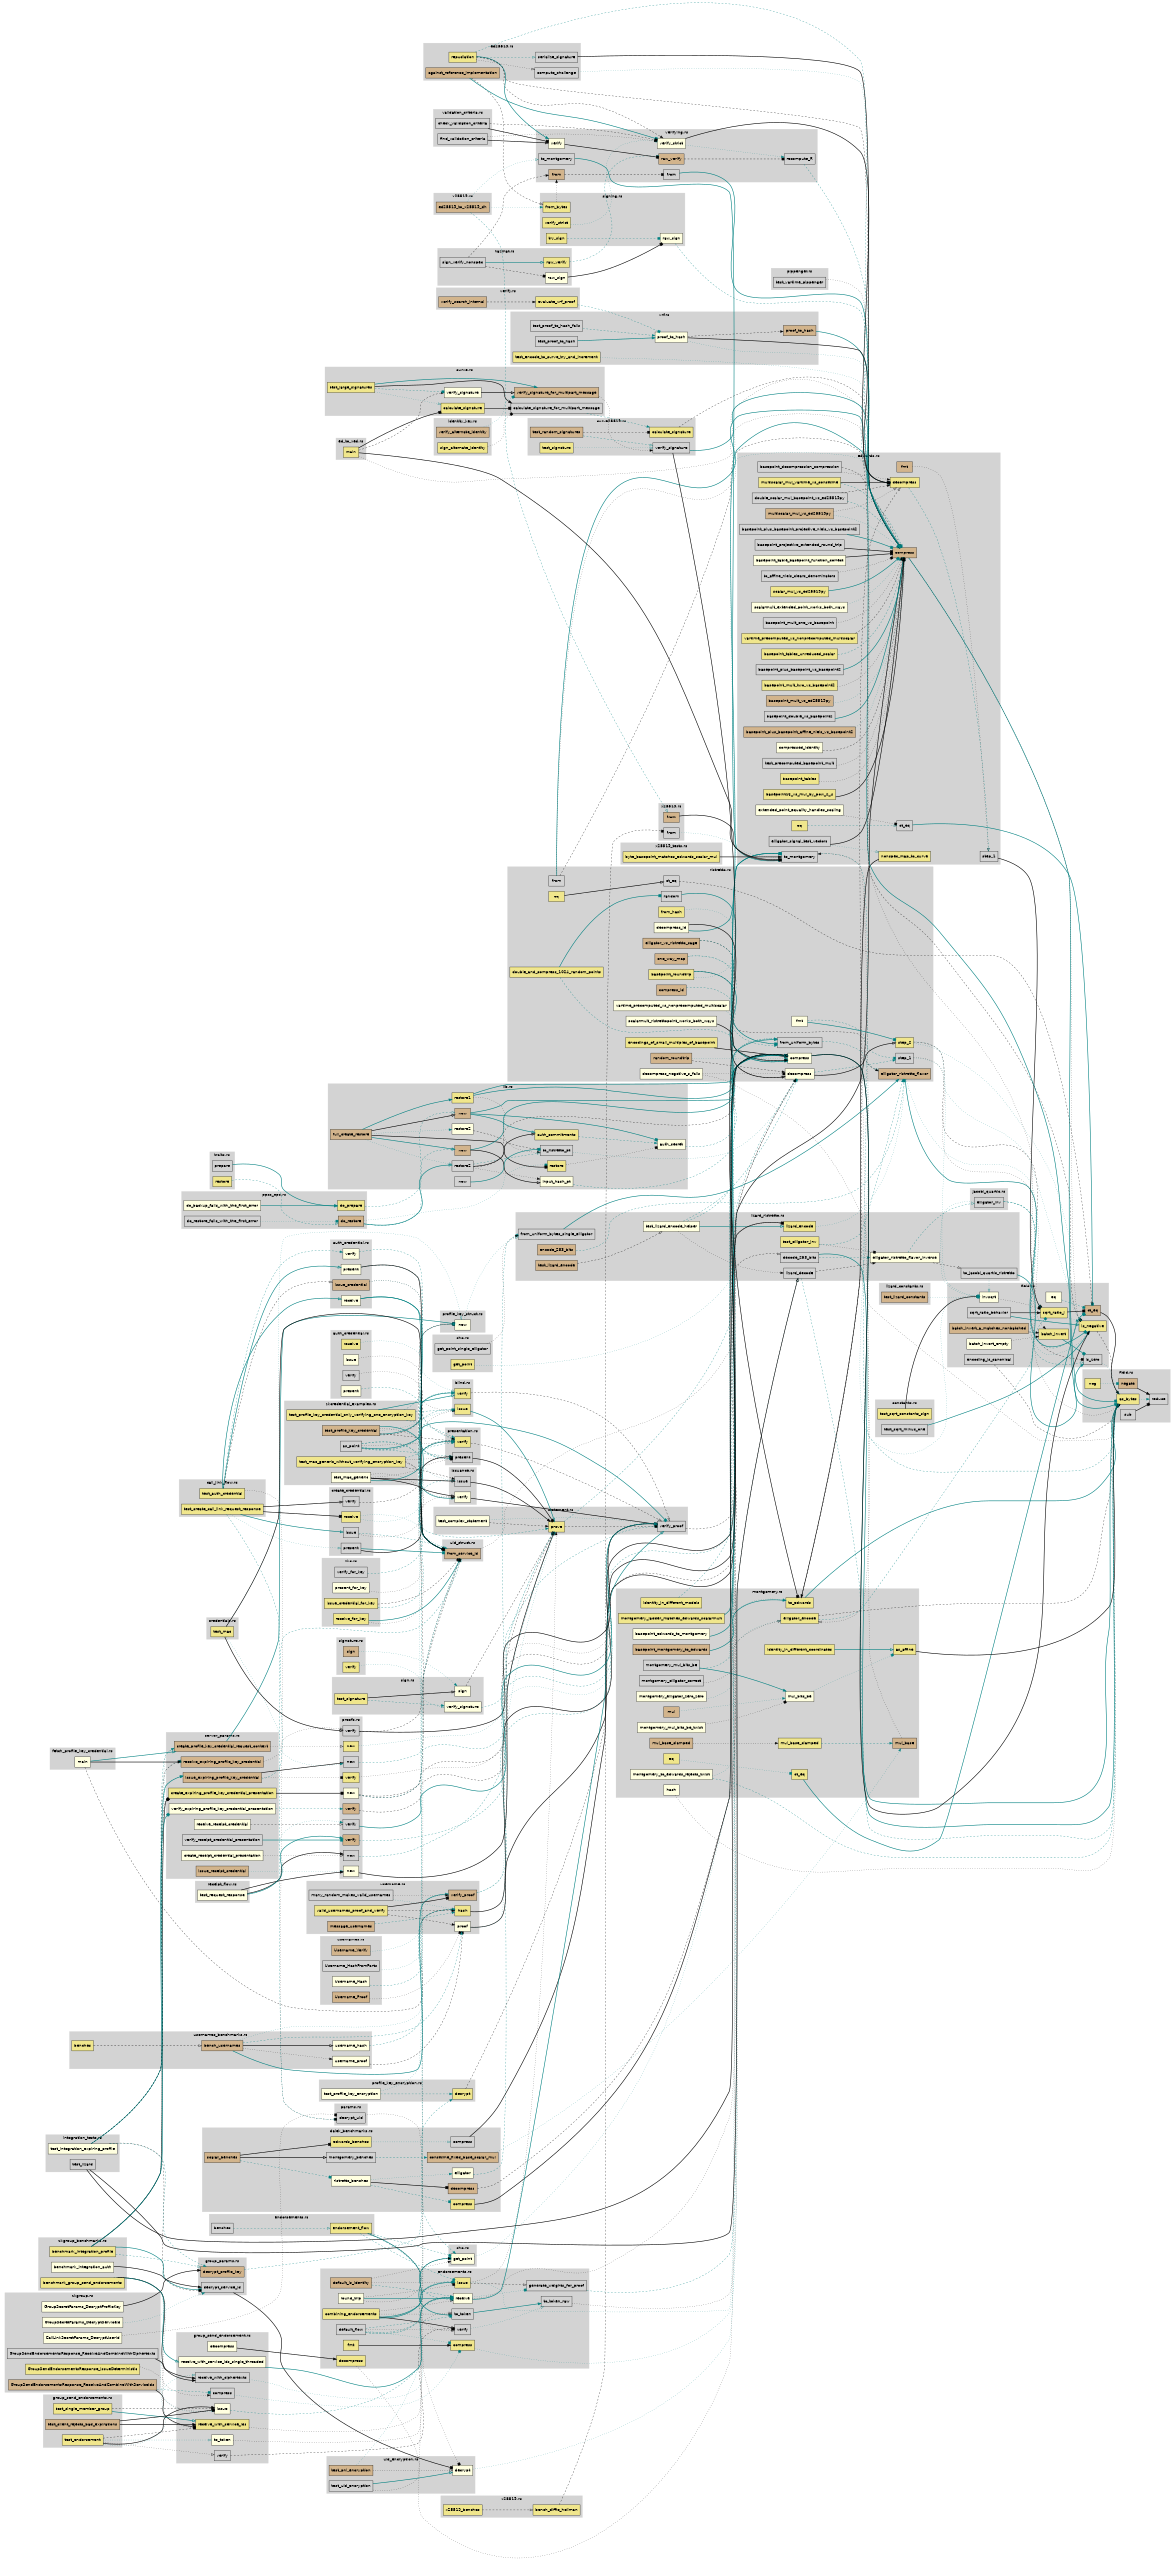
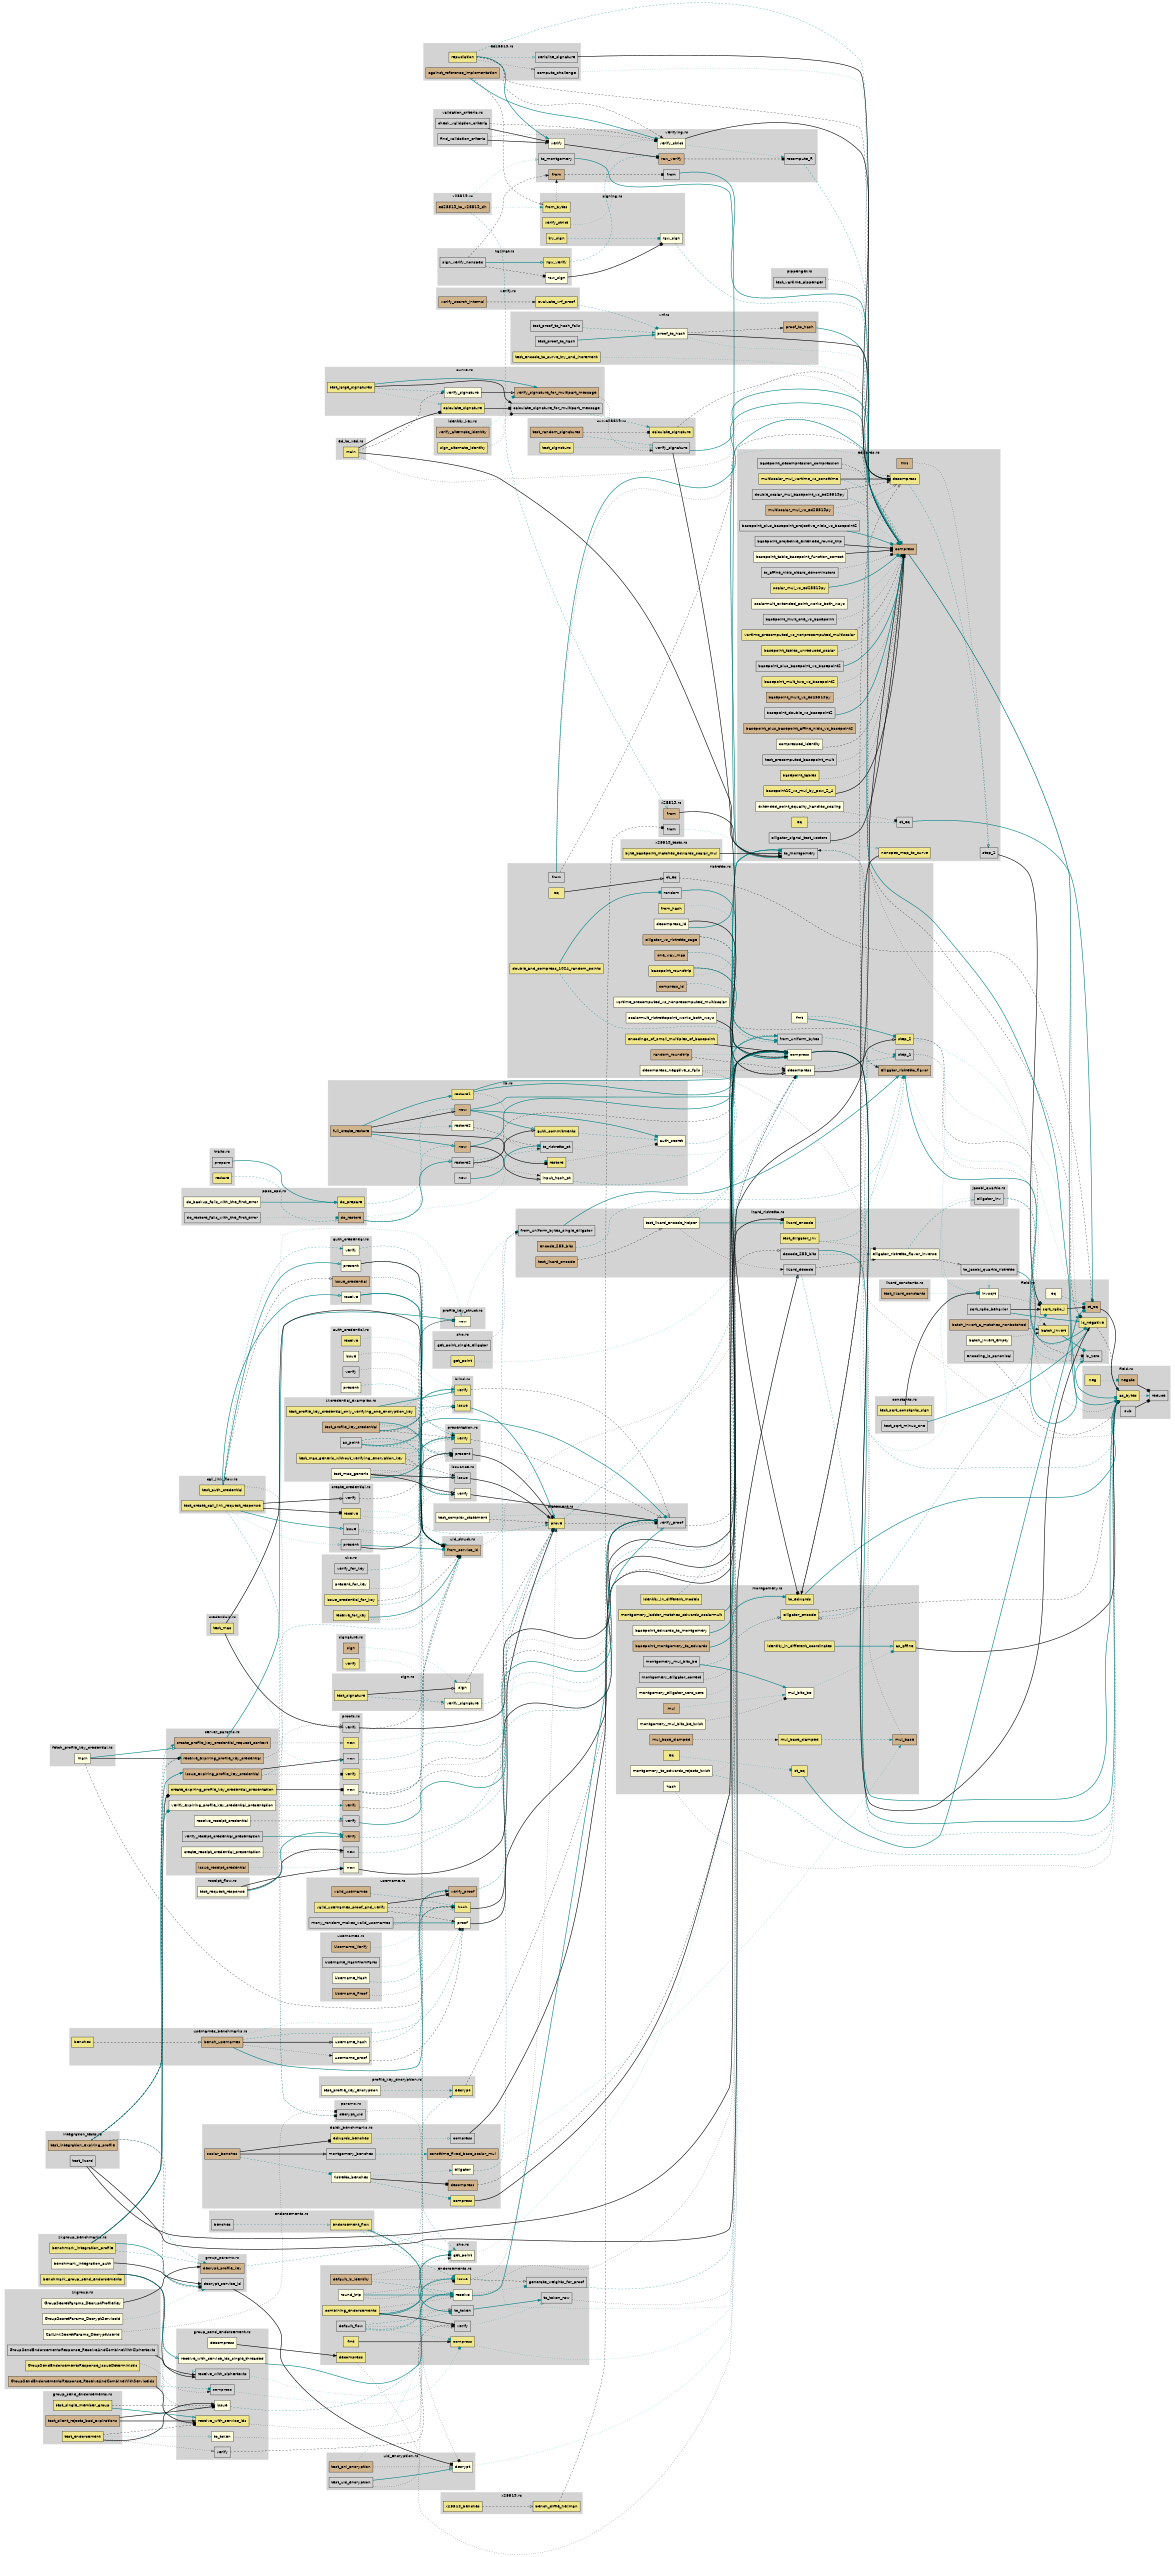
edge "negate" -> "reduce": arrowhead normal -> box
edge "many_random_makes_valid_usernames" -> "proof": added
node "message_usernames": label "message_usernames" -> "valid_usernames"
node "test_integration_expiring_profile": fillcolor lightyellow -> tan
